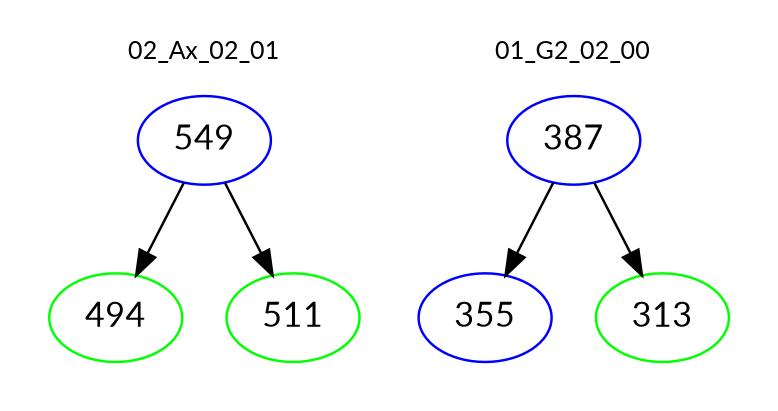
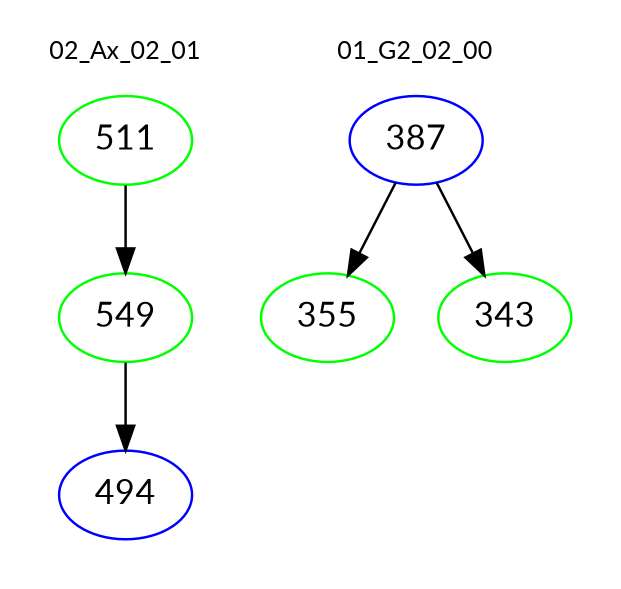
node "549": color blue -> green
edge "549" -> "511": reversed
node "494": color green -> blue
node "355": color blue -> green
node "313": label "313" -> "343"
